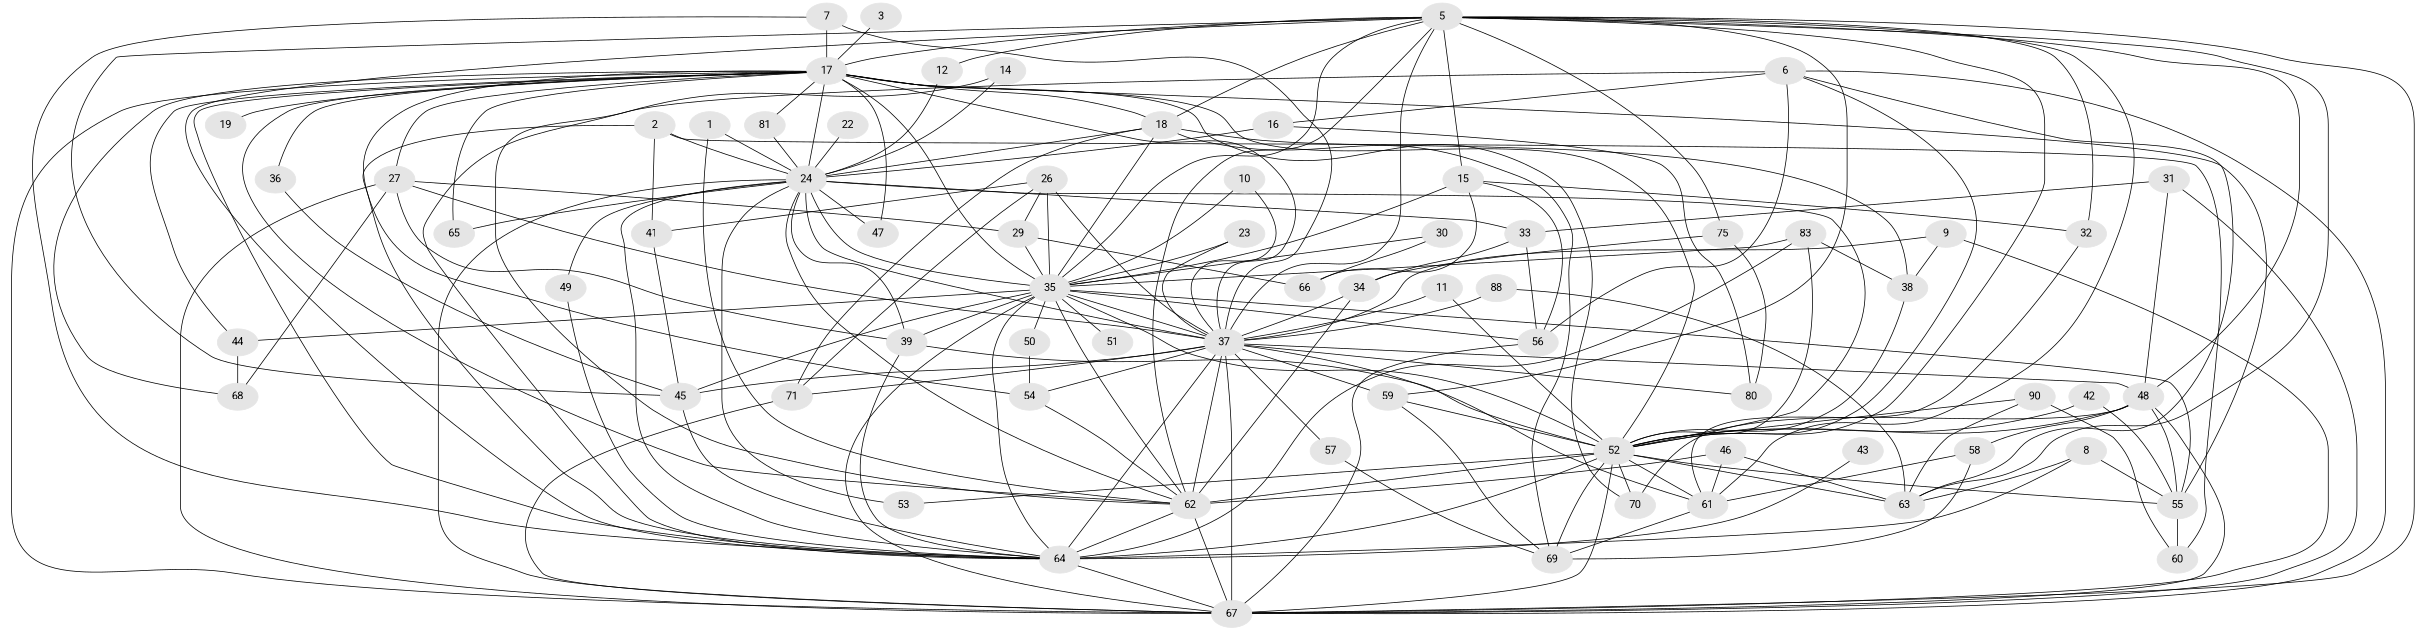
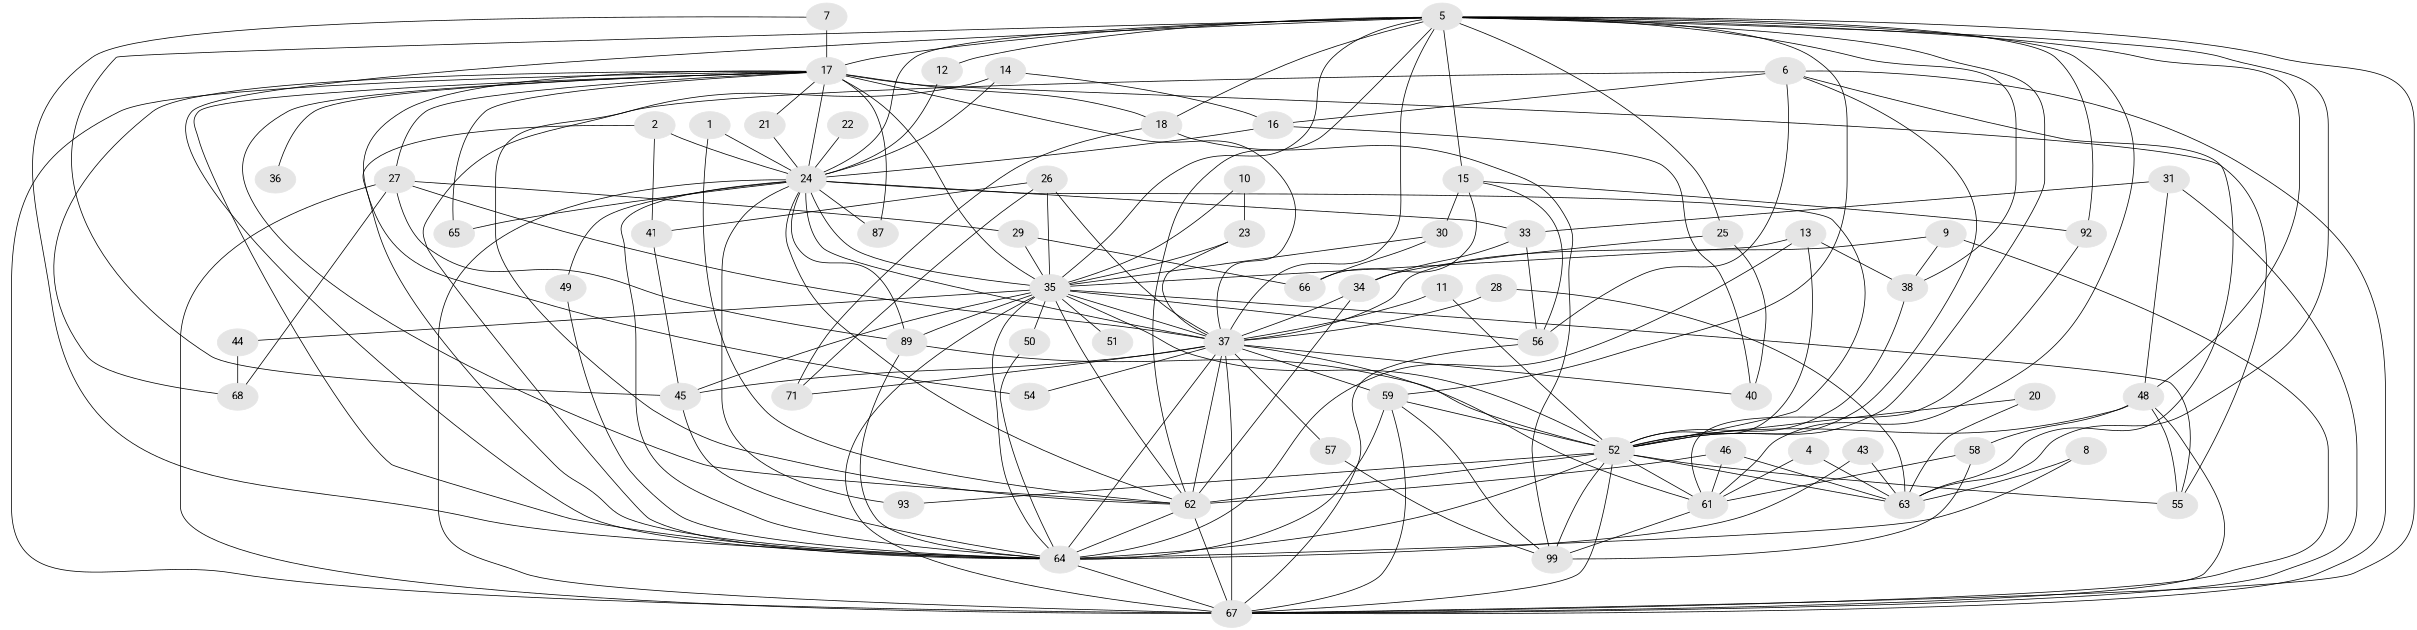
node "3": removed
edge "7" -- "37": removed
edge "14" -- "16": added
edge "17" -- "44": removed
edge "17" -- "52": removed
node "19": removed
node "81": label "81" -> "21"
edge "18" -- "24": now "5" -- "24"
edge "18" -- "38": now "5" -- "38"
edge "26" -- "29": removed
edge "18" -- "35": removed
node "47": label "47" -> "87"
node "75": label "75" -> "25"
node "83": label "83" -> "13"
node "32": label "32" -> "92"
edge "15" -- "35": now "15" -- "30"
edge "10" -- "37": now "10" -- "23"
node "88": label "88" -> "28"
edge "36" -- "45": removed
node "39": label "39" -> "89"
edge "37" -- "48": removed
edge "50" -- "54": now "50" -- "64"
node "80": label "80" -> "40"
node "90": label "90" -> "20"
node "42": removed
edge "54" -- "62": removed
node "4": added
edge "8" -- "55": removed
edge "43" -- "63": added
node "53": label "53" -> "93"
node "70": removed
edge "59" -- "64": added
node "69": label "69" -> "99"
node "60": removed
edge "71" -- "67": now "59" -- "67"
